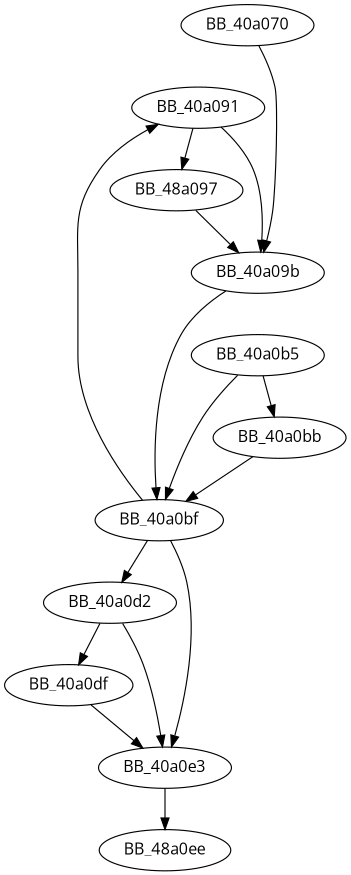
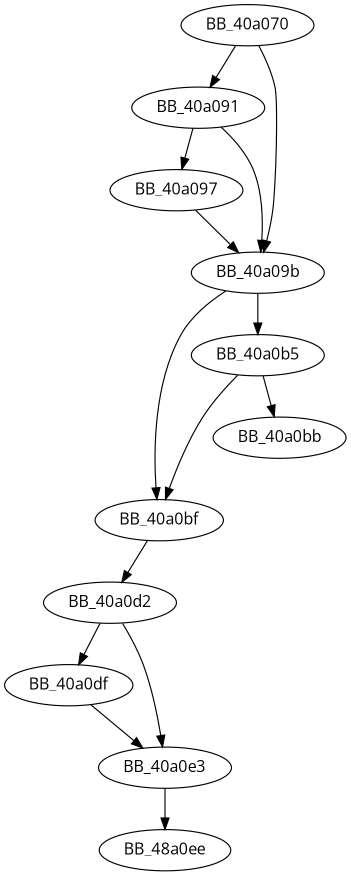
node "BB_48a097": label "BB_48a097" -> "BB_40a097"
edge "BB_40a09b" -> "BB_40a0b5": added
edge "BB_40a0bf" -> "BB_40a091": now "BB_40a070" -> "BB_40a091"
edge "BB_40a0bb" -> "BB_40a0bf": removed
edge "BB_40a0bf" -> "BB_40a0e3": removed
